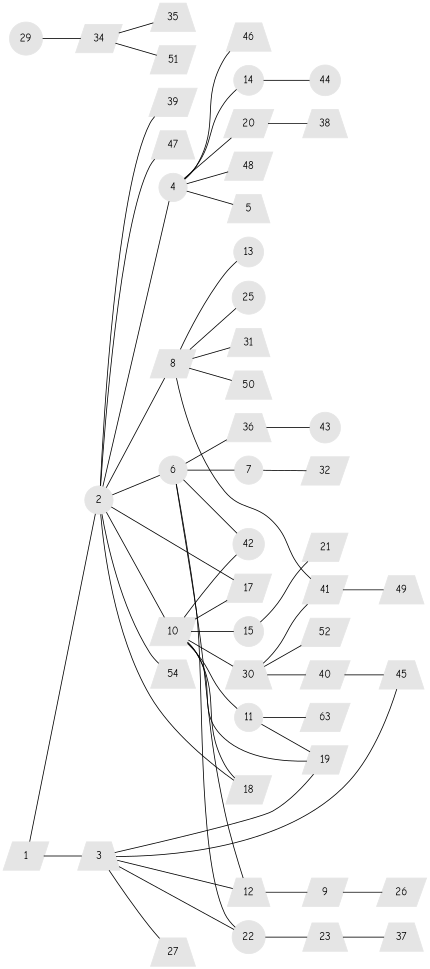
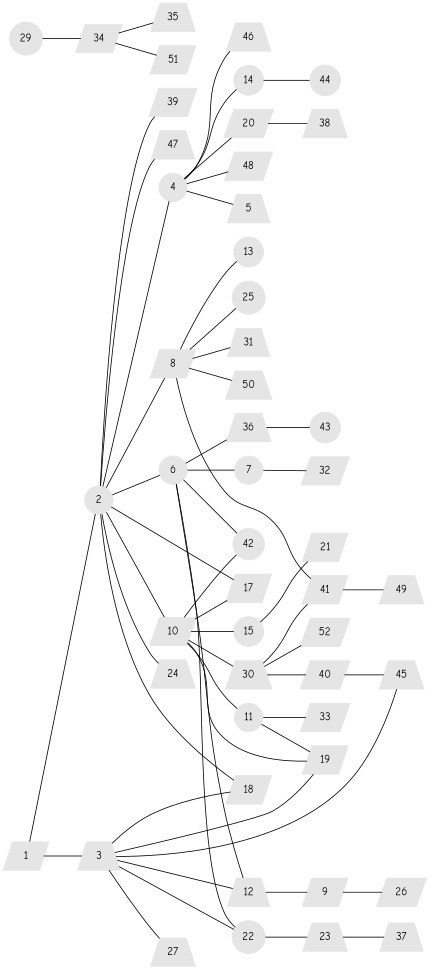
node "54": label "54" -> "24"
edge "10" -- "18": now "3" -- "18"
node "63": label "63" -> "33"
